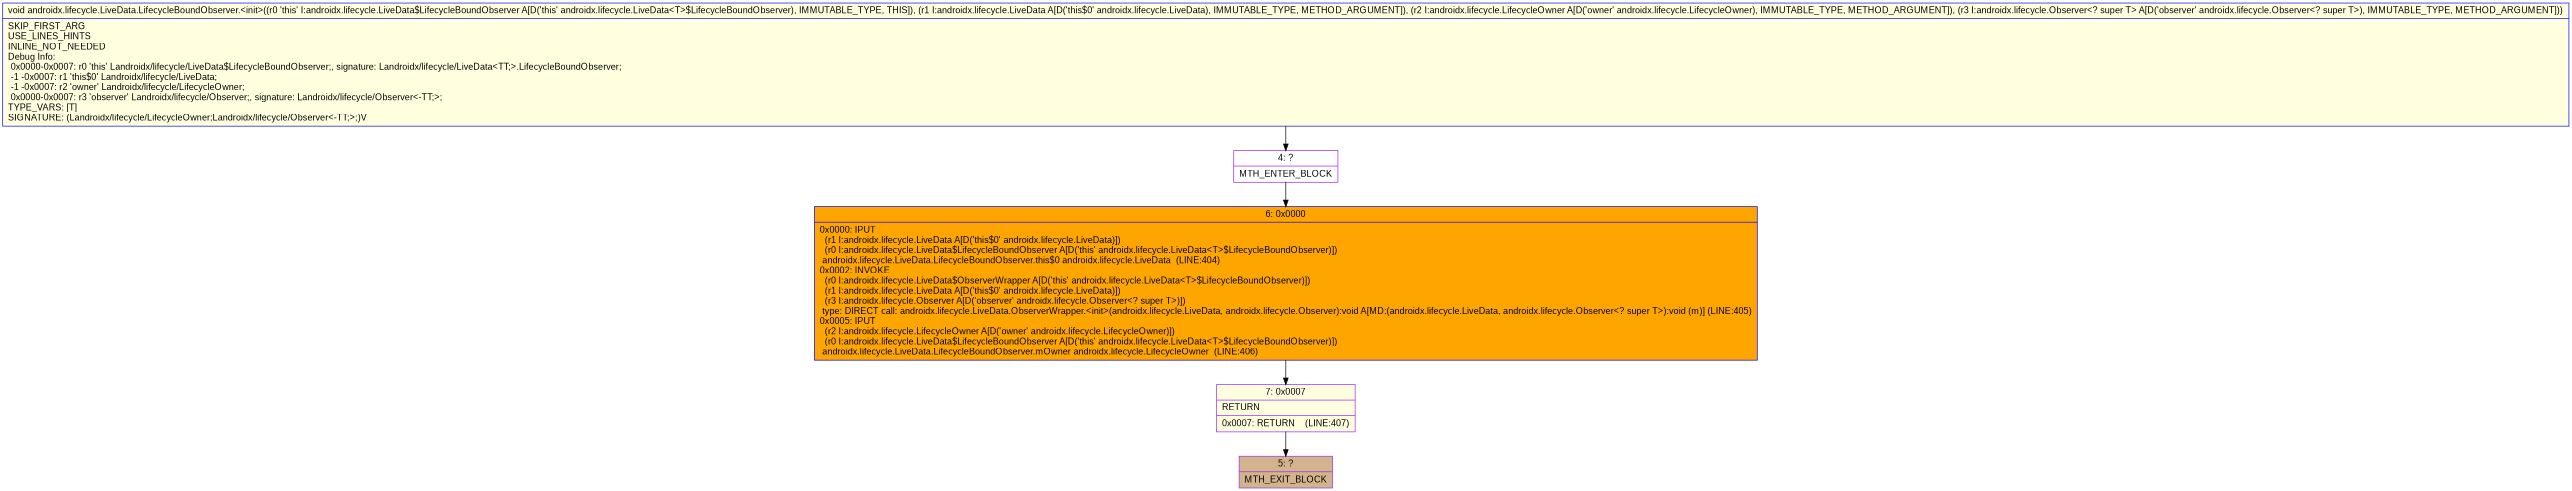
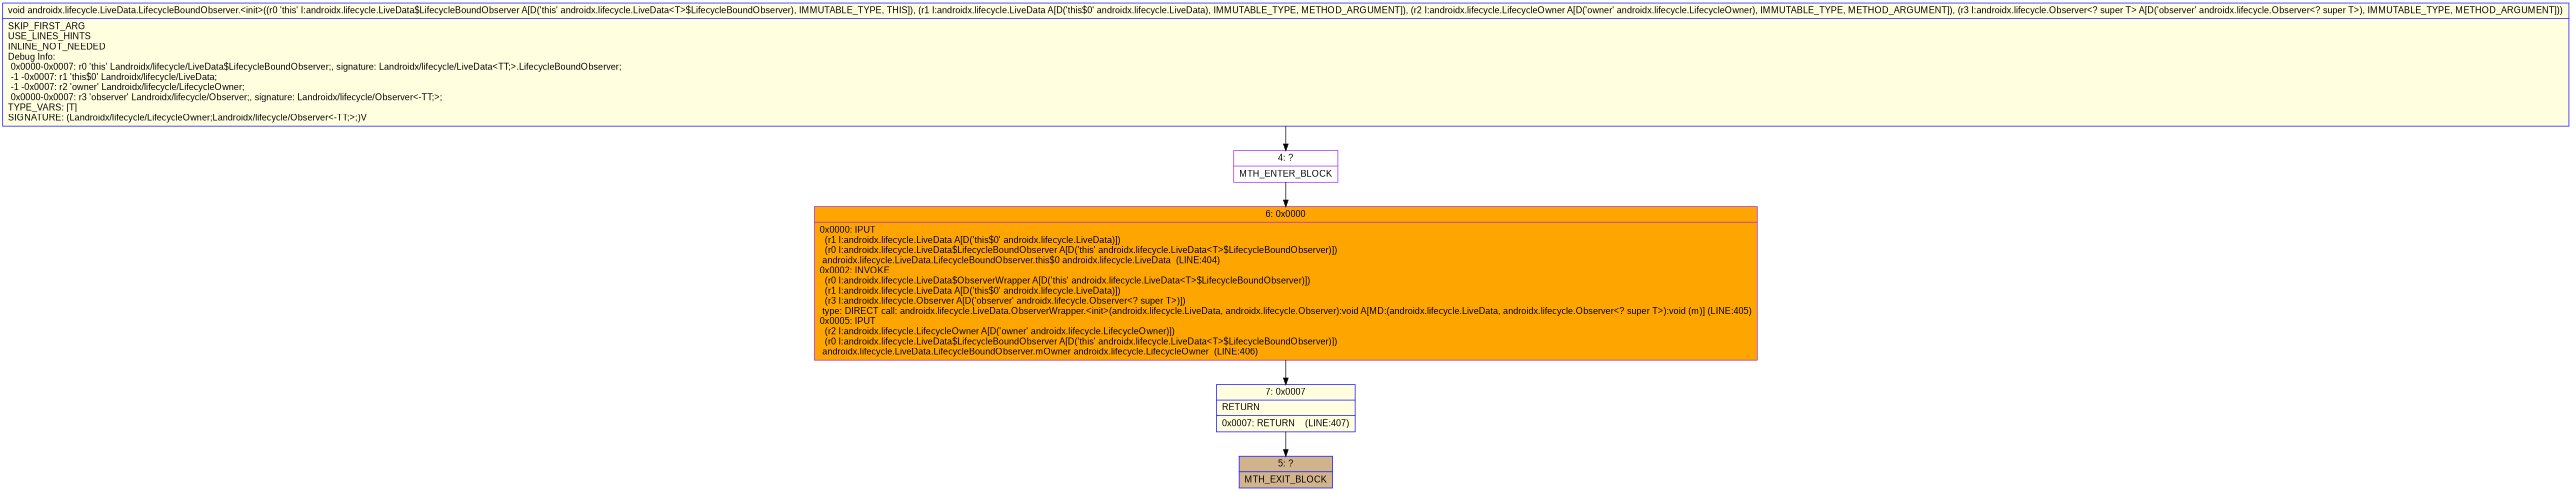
node "6: 0x0000": color blue -> purple
node "7: 0x0007": color purple -> blue
node "5: ?": color purple -> blue
